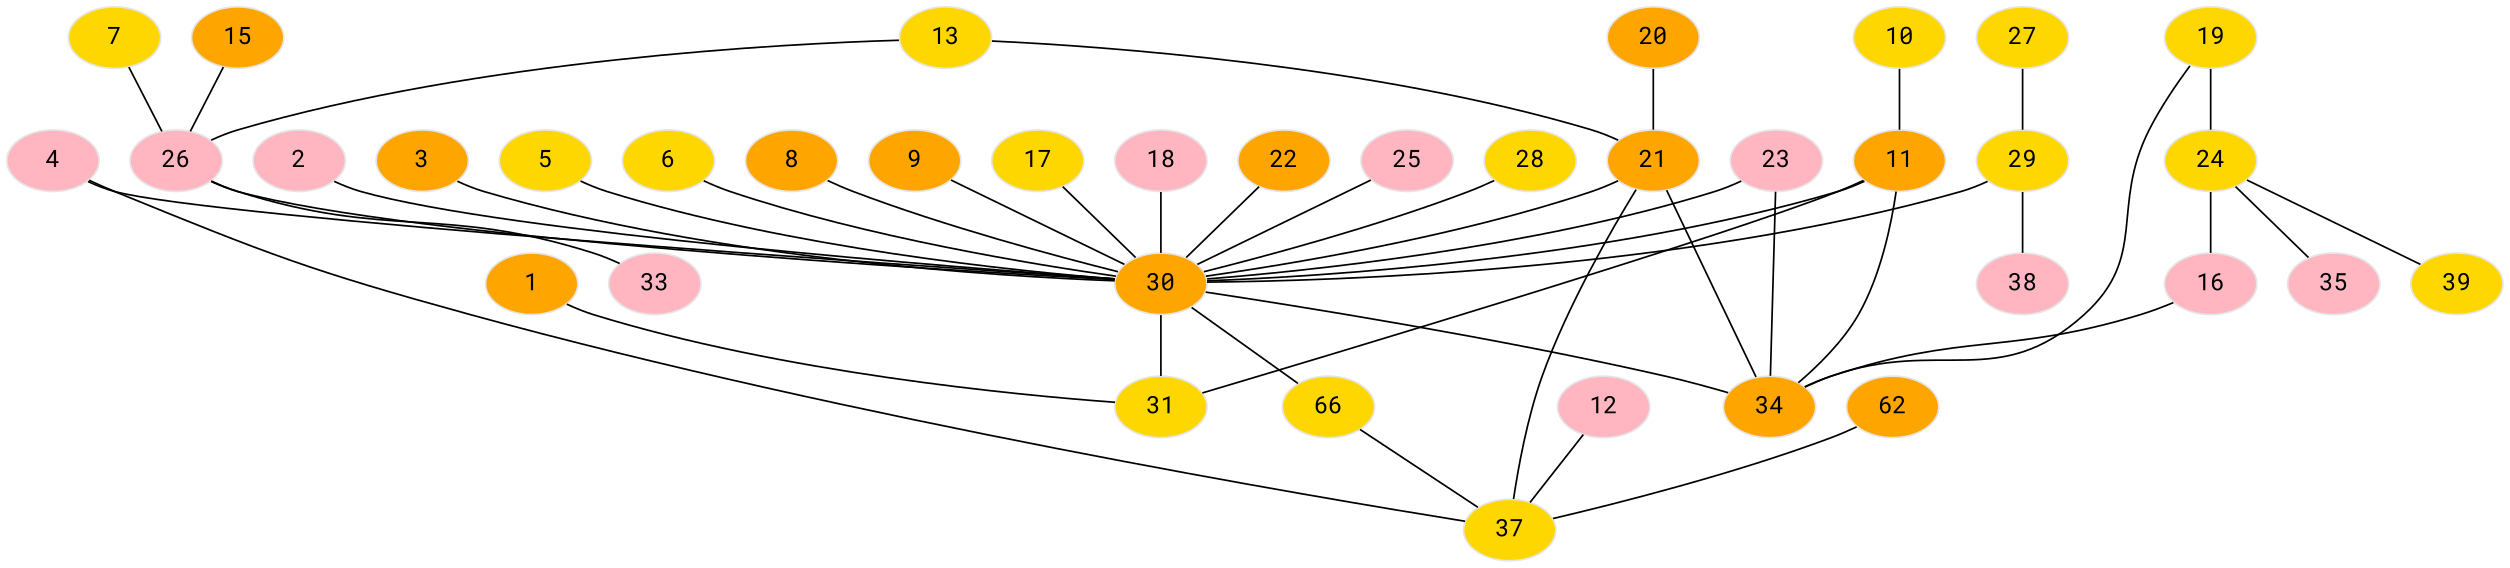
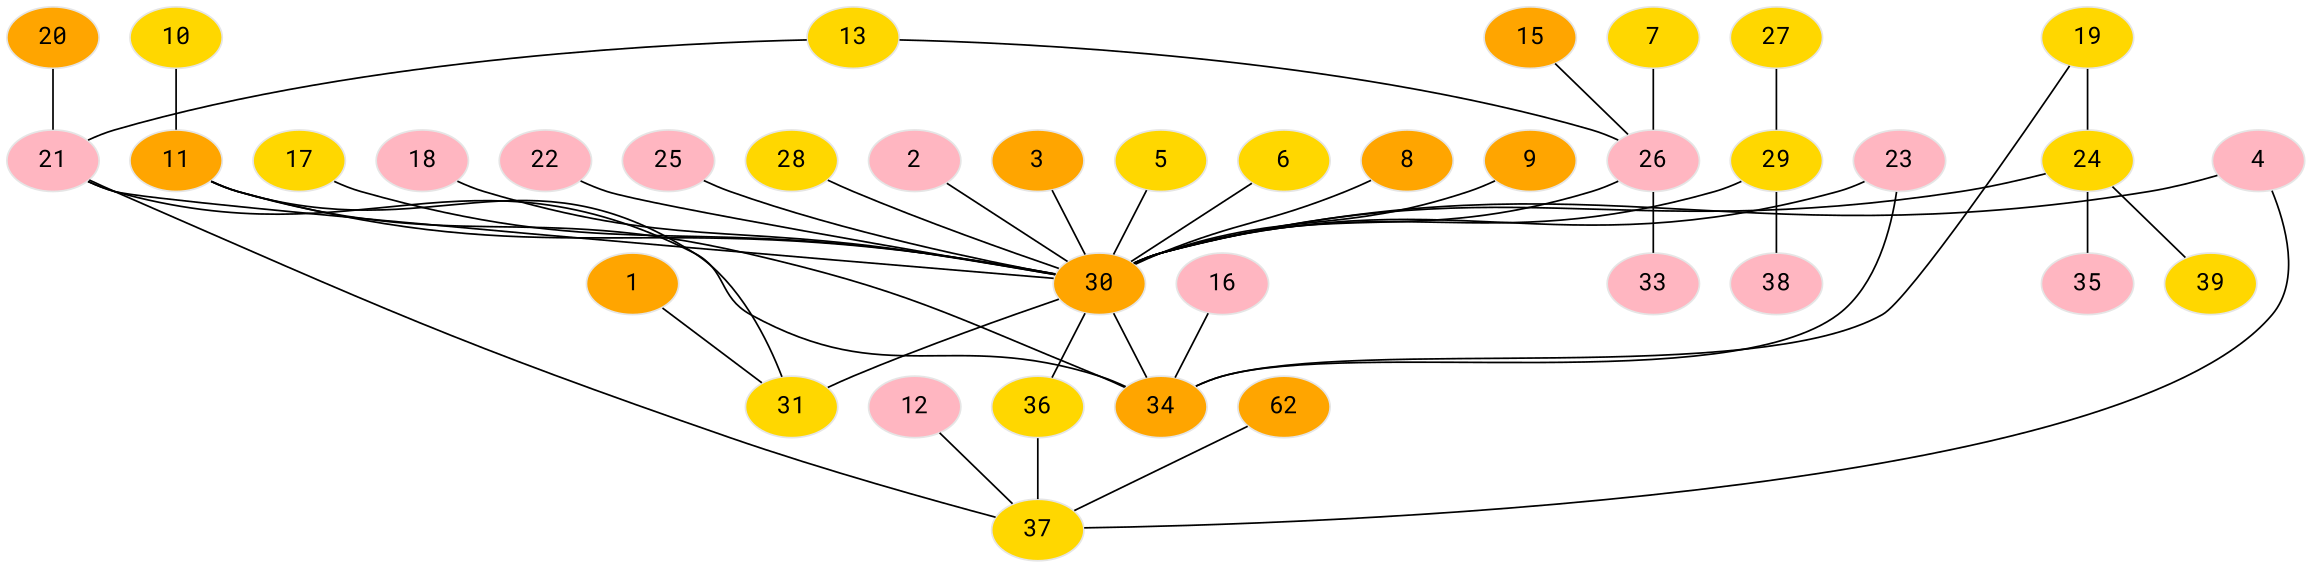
node "22": fillcolor orange -> lightpink
node "21": fillcolor orange -> lightpink
edge "24" -- "16": now "24" -- "30"
node "66": label "66" -> "36"
